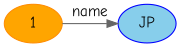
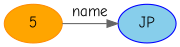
node "1": label "1" -> "5"
